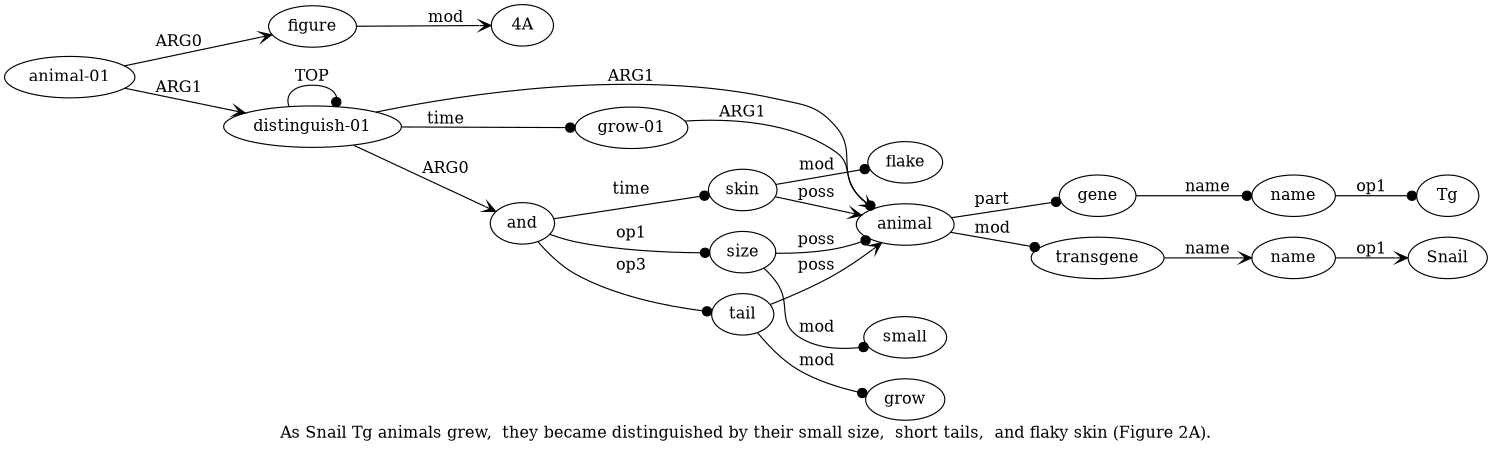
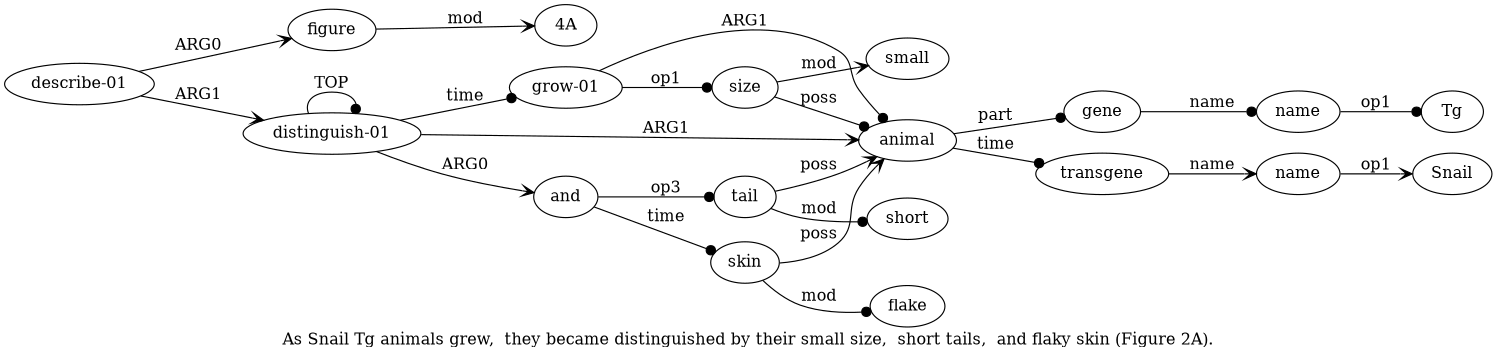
node "animal-01": label "animal-01" -> "describe-01"
edge "animal" -> "transgene": label "mod" -> "time"
edge "and" -> "size": now "grow-01" -> "size"
edge "size" -> "small": arrowhead dot -> vee
node "grow": label "grow" -> "short"
